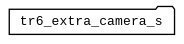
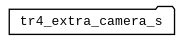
node "tr6_extra_camera_s": label "tr6_extra_camera_s" -> "tr4_extra_camera_s"
